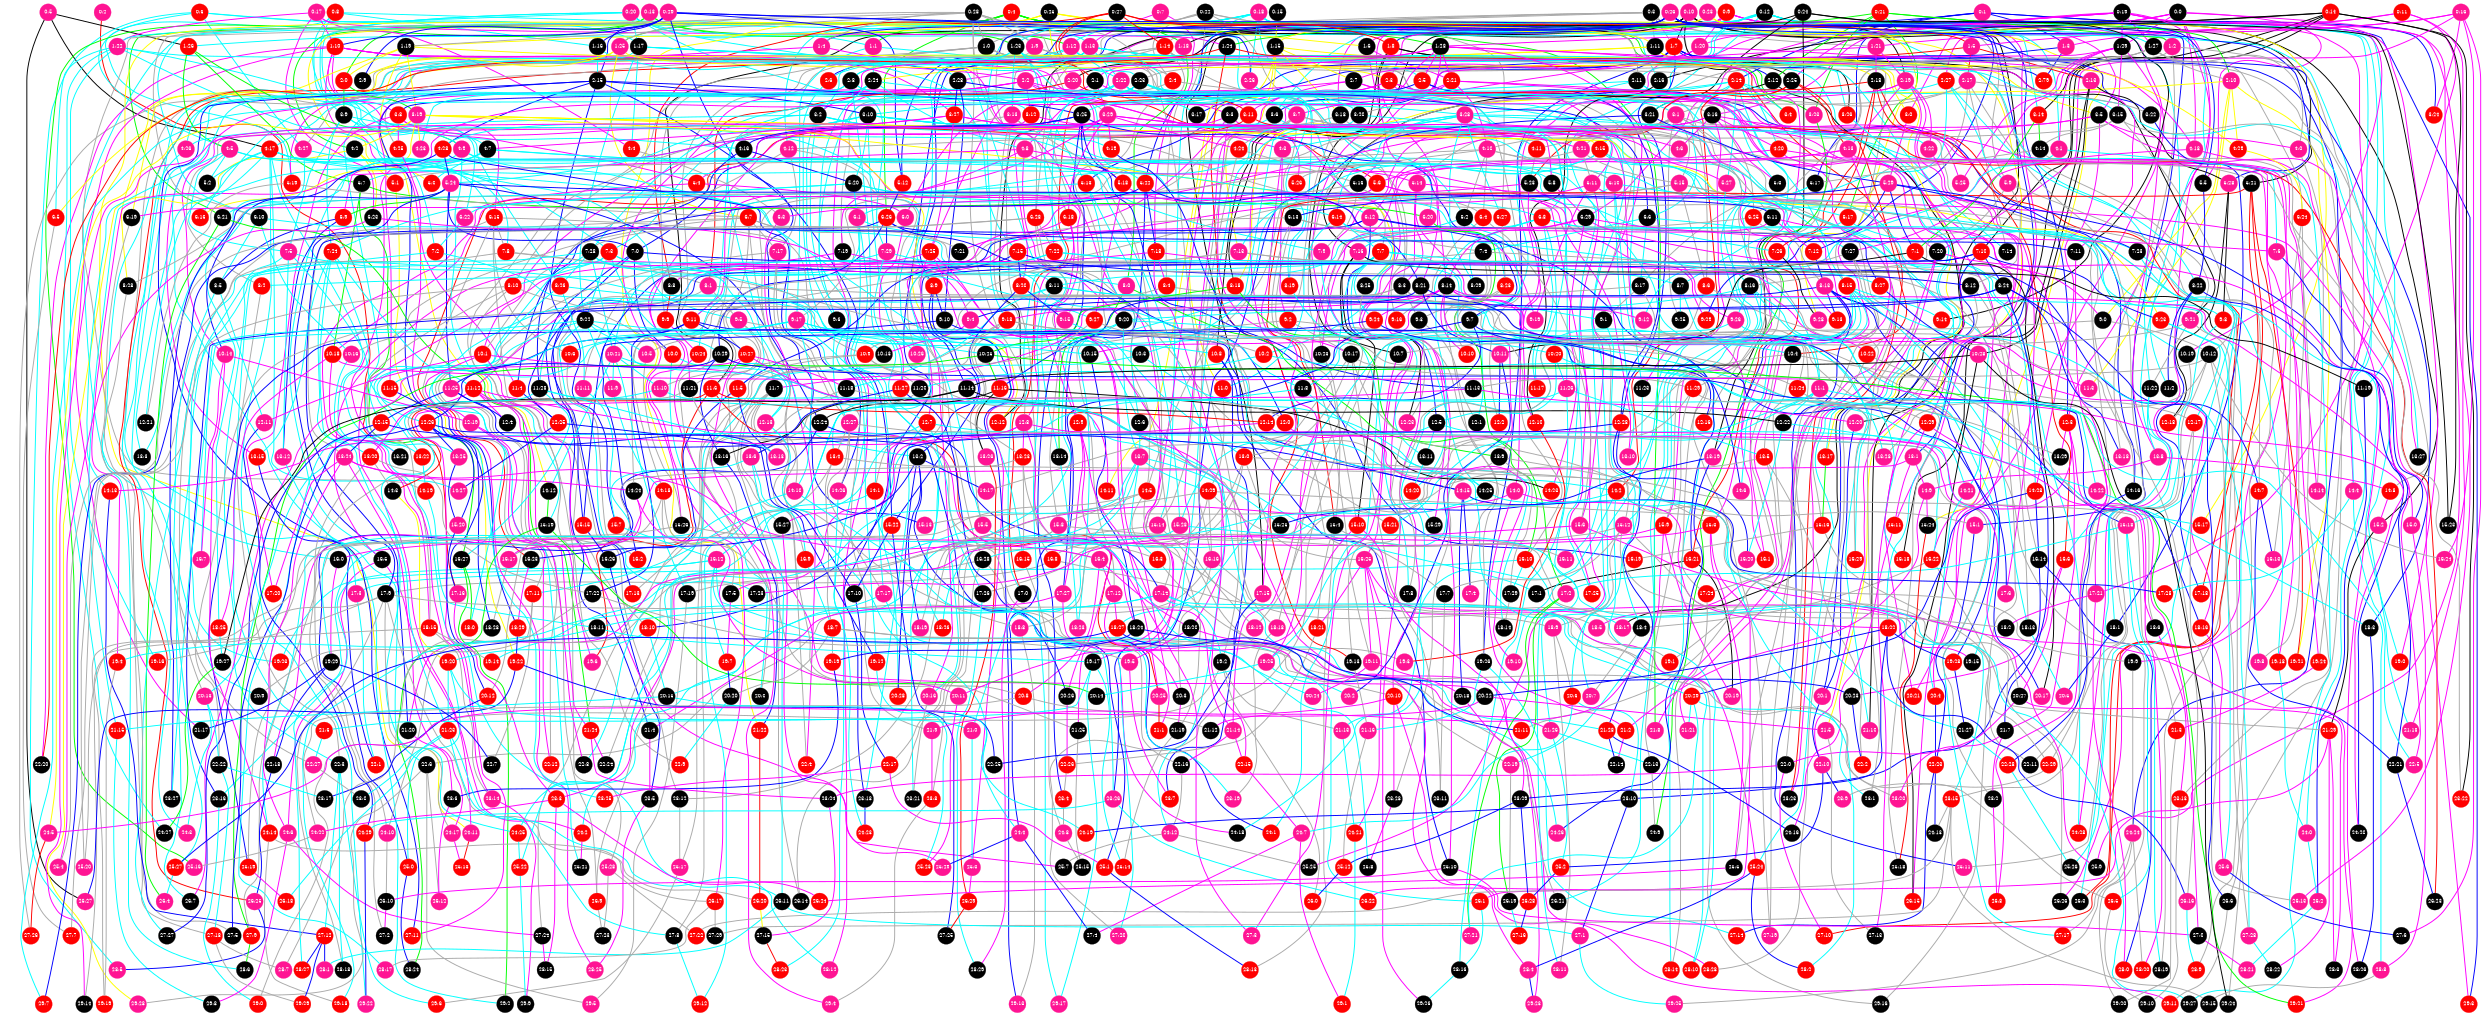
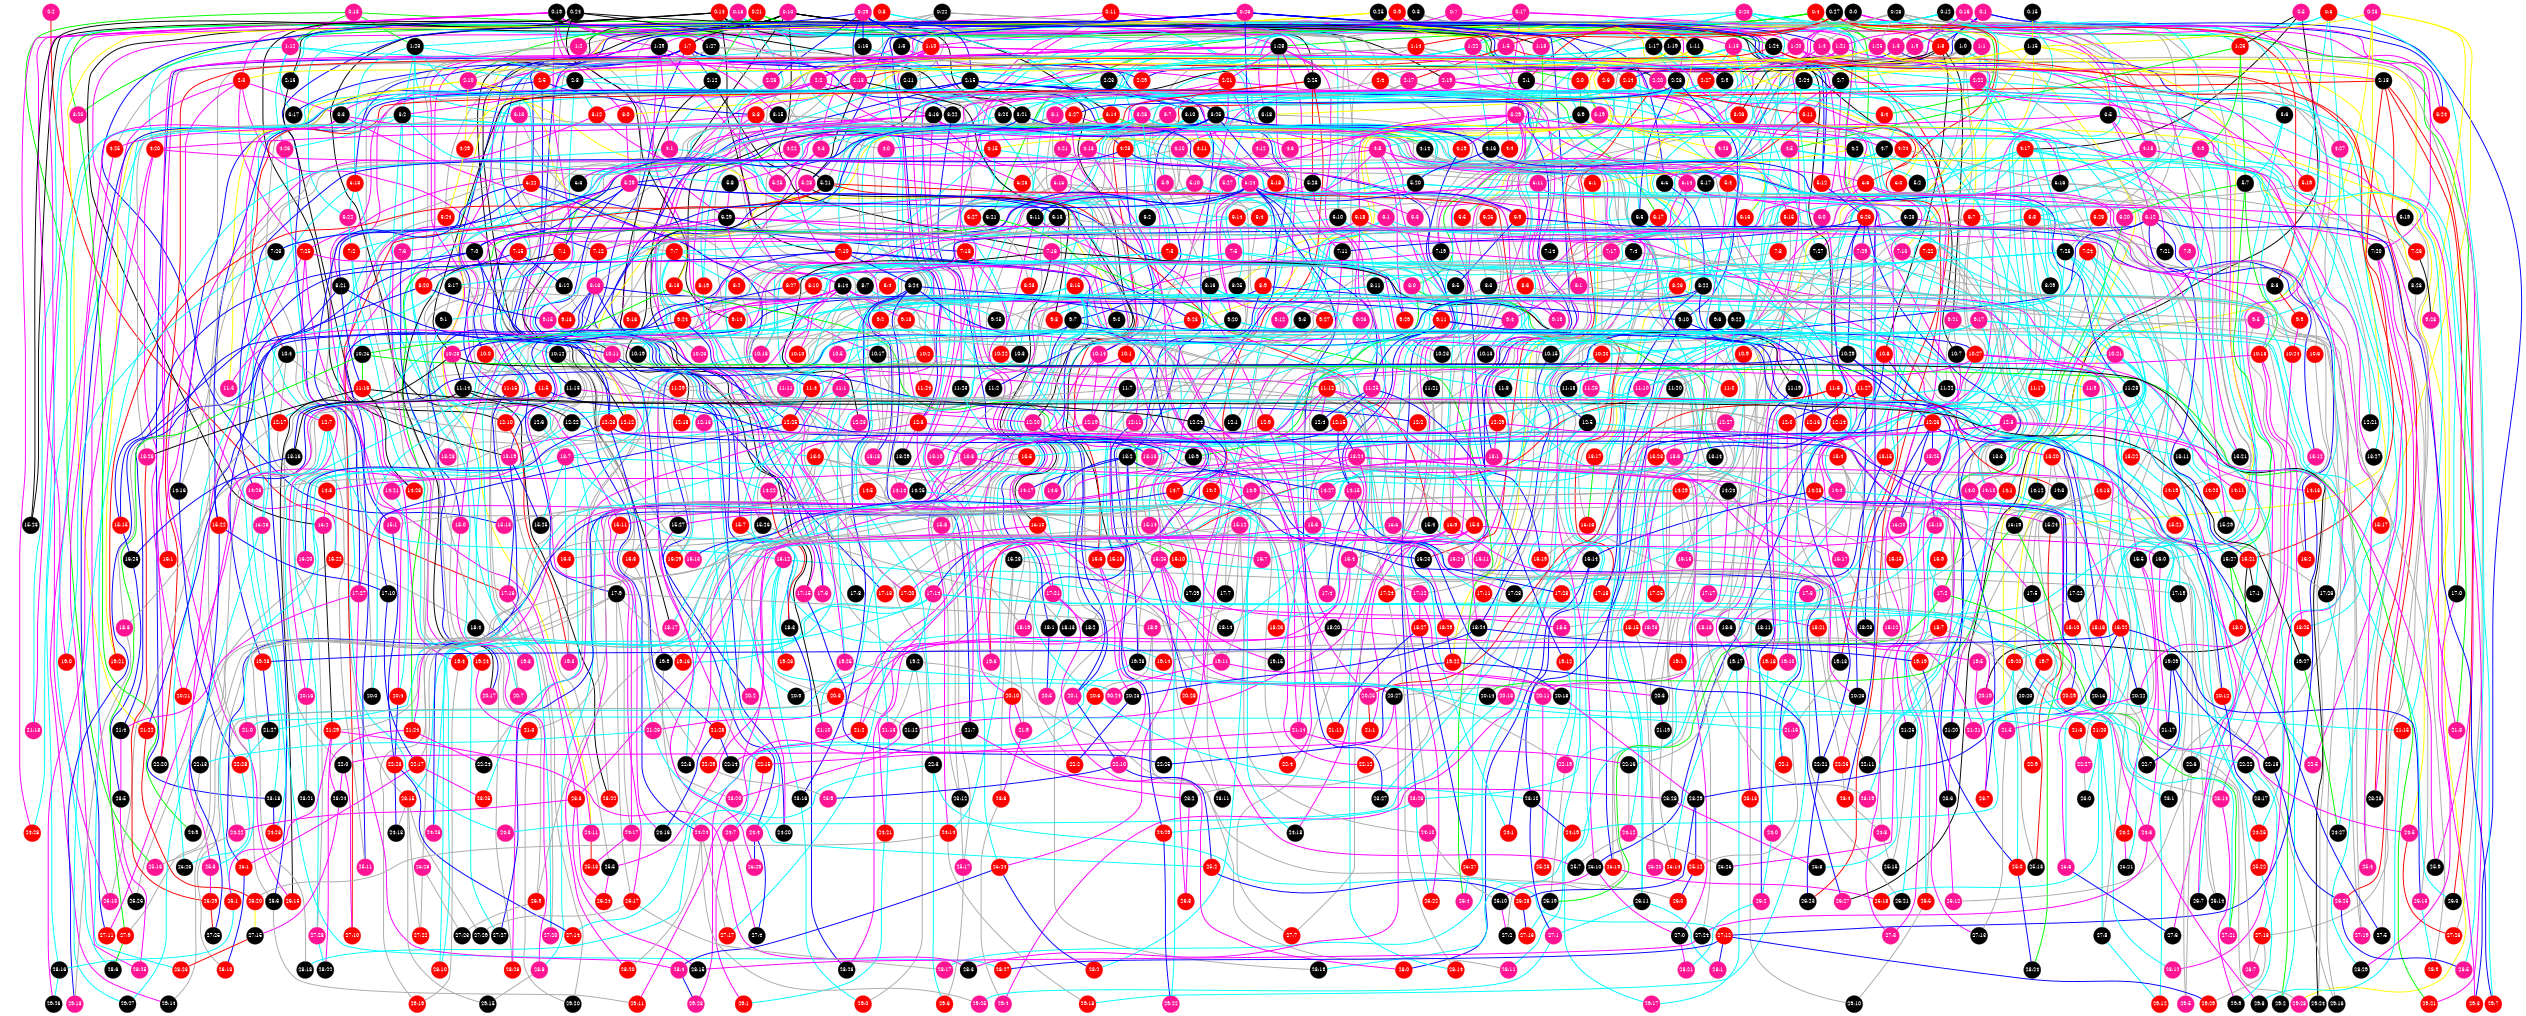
node "2:79": label "2:79" -> "2:29"
edge "5:24" -- "6:9": color #00ff00 -> #0000ff
edge "14:22" -- "18:3": color #00ffff -> #ff0000
edge "15:20" -- "20:12": now "14:19" -- "20:12"
